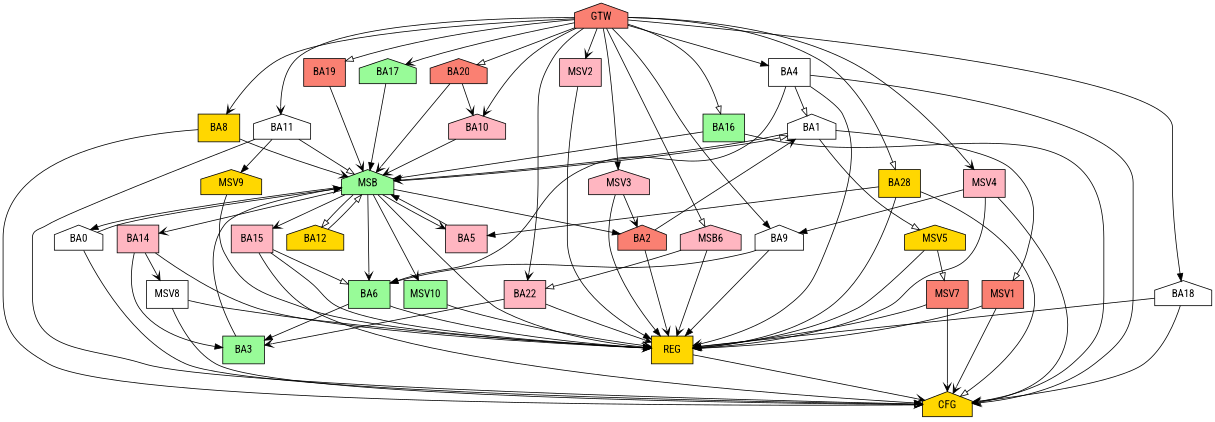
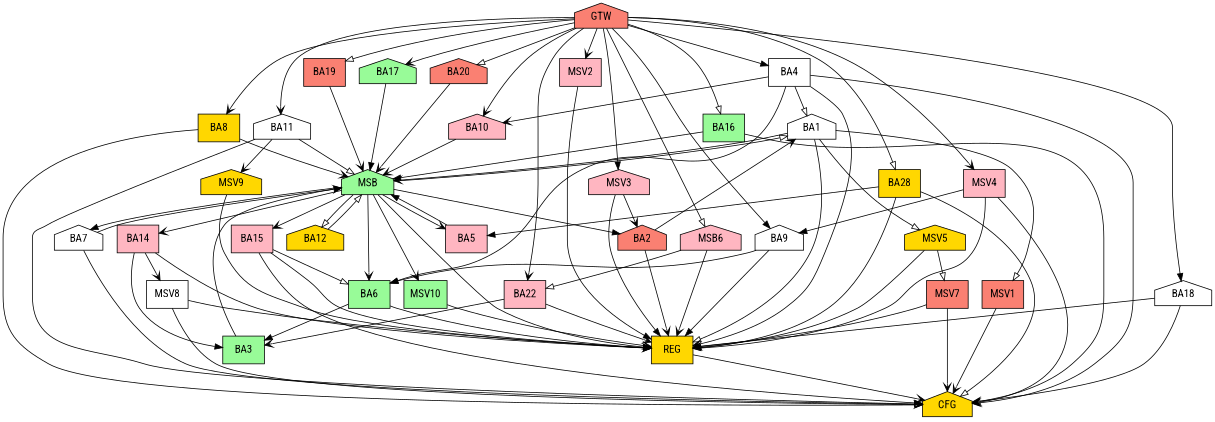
edge "BA20" -> "BA10": now "BA4" -> "BA10"
edge "BA11" -> "MSV9": arrowhead normal -> vee
node "BA0": label "BA0" -> "BA7"
edge "MSV1" -> "REG": now "BA1" -> "REG"
